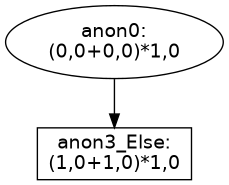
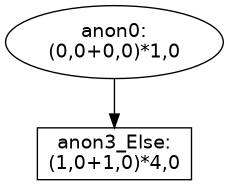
node "anon3_Else: (1,0+1,0)*1,0": label "anon3_Else: (1,0+1,0)*1,0" -> "anon3_Else: (1,0+1,0)*4,0"
